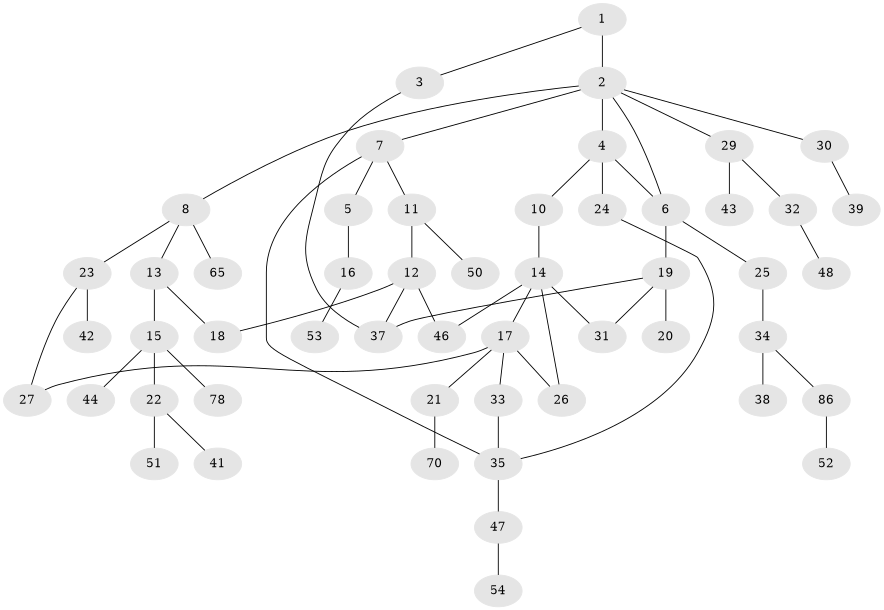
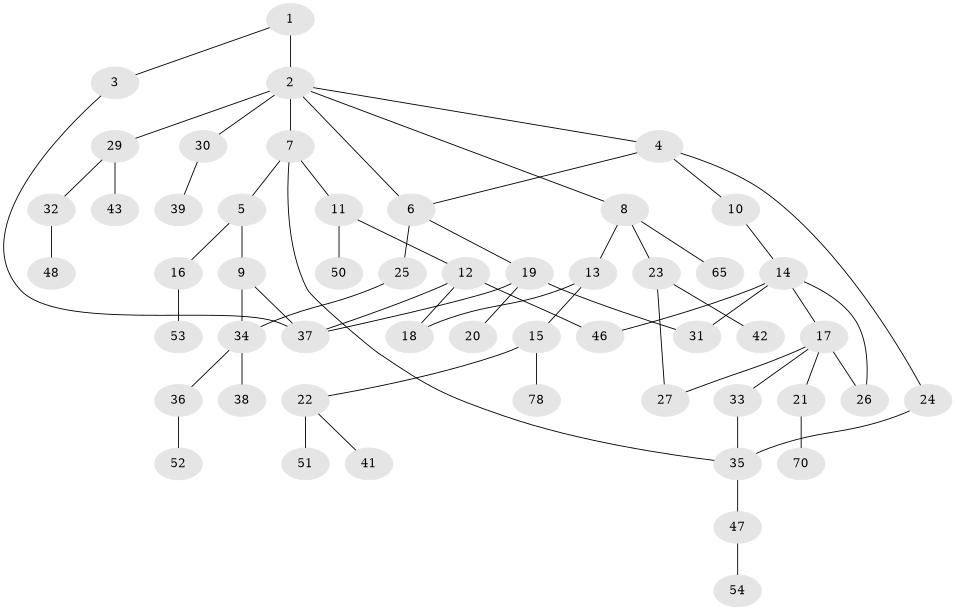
node "9": added
node "44": removed
node "86": label "86" -> "36"
